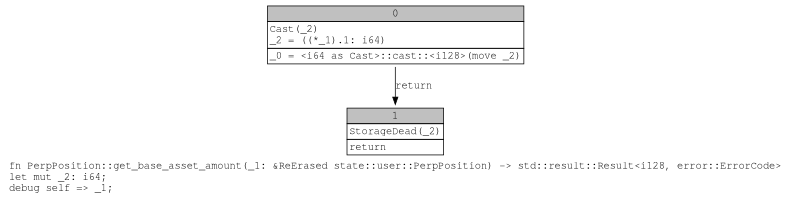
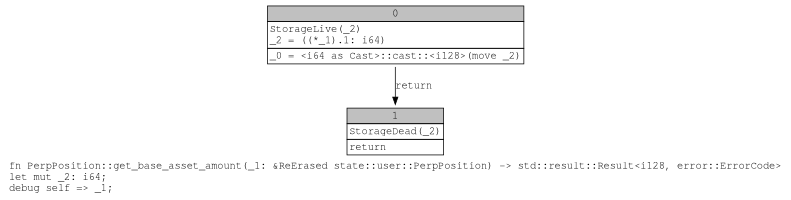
node "0": text "Cast(_2)" -> "StorageLive(_2)"
